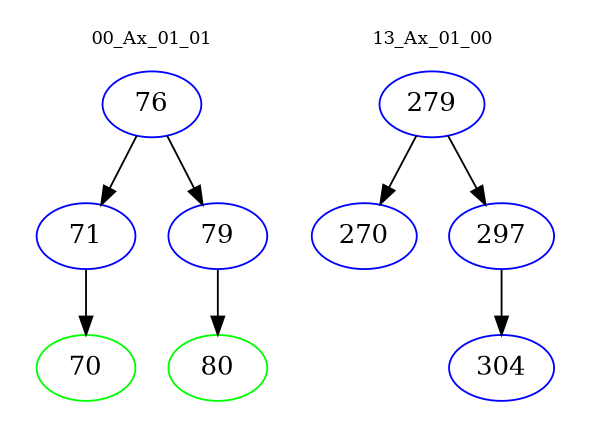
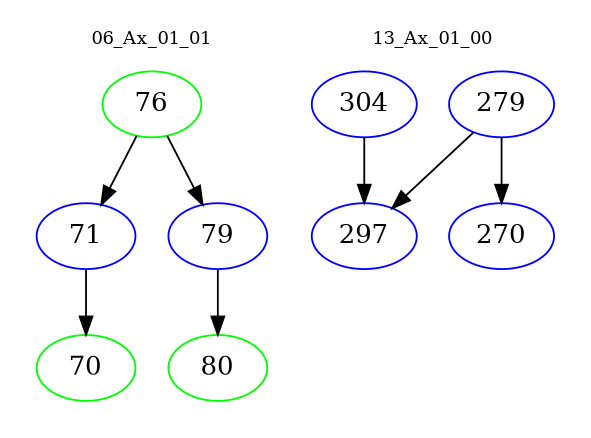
cluster "00_Ax_01_01": label "00_Ax_01_01" -> "06_Ax_01_01"
node "76": color blue -> green
edge "297" -> "304": reversed
